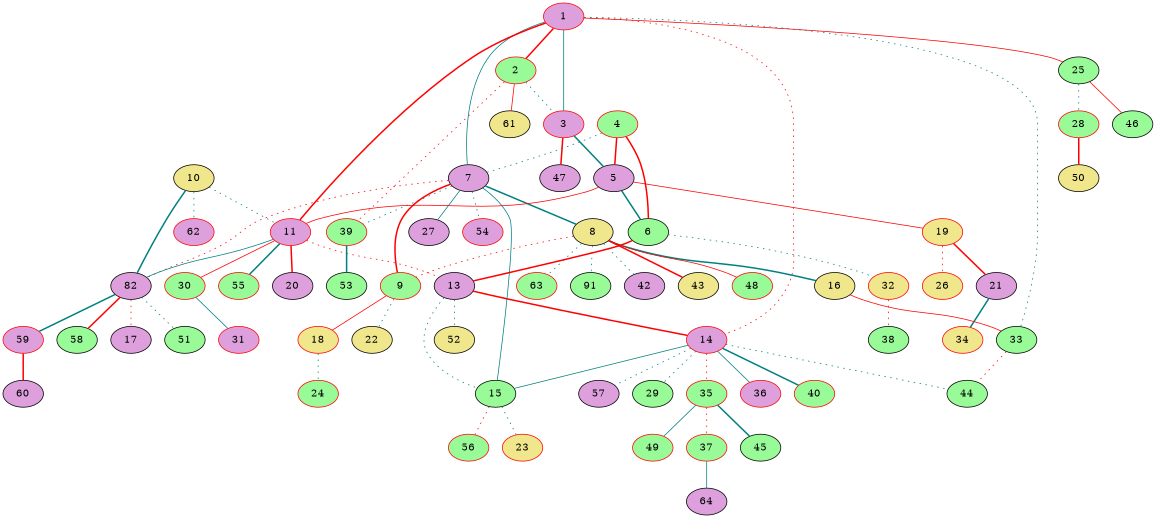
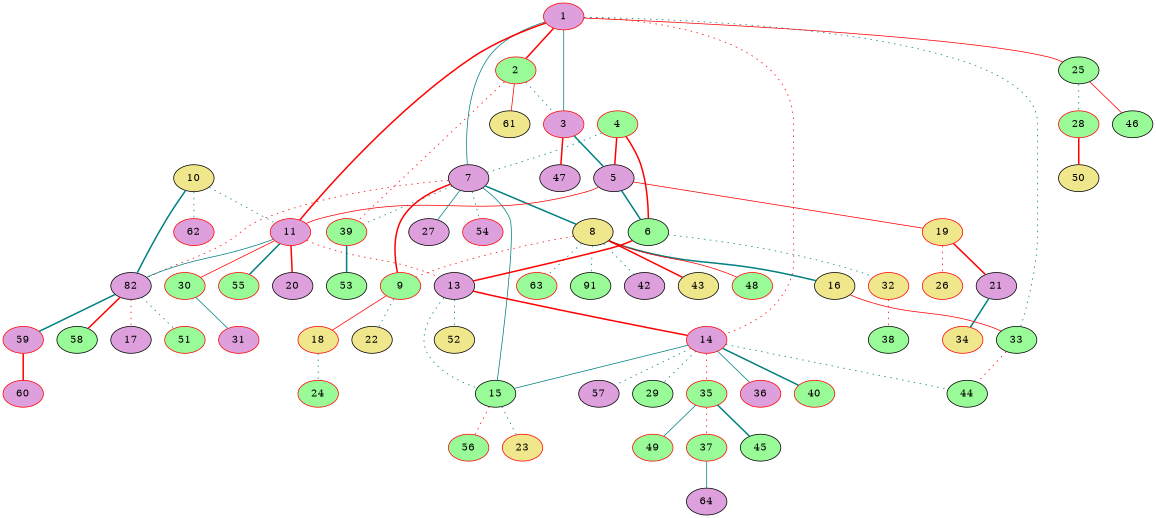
node "51": color black -> red
node "60": color black -> red
